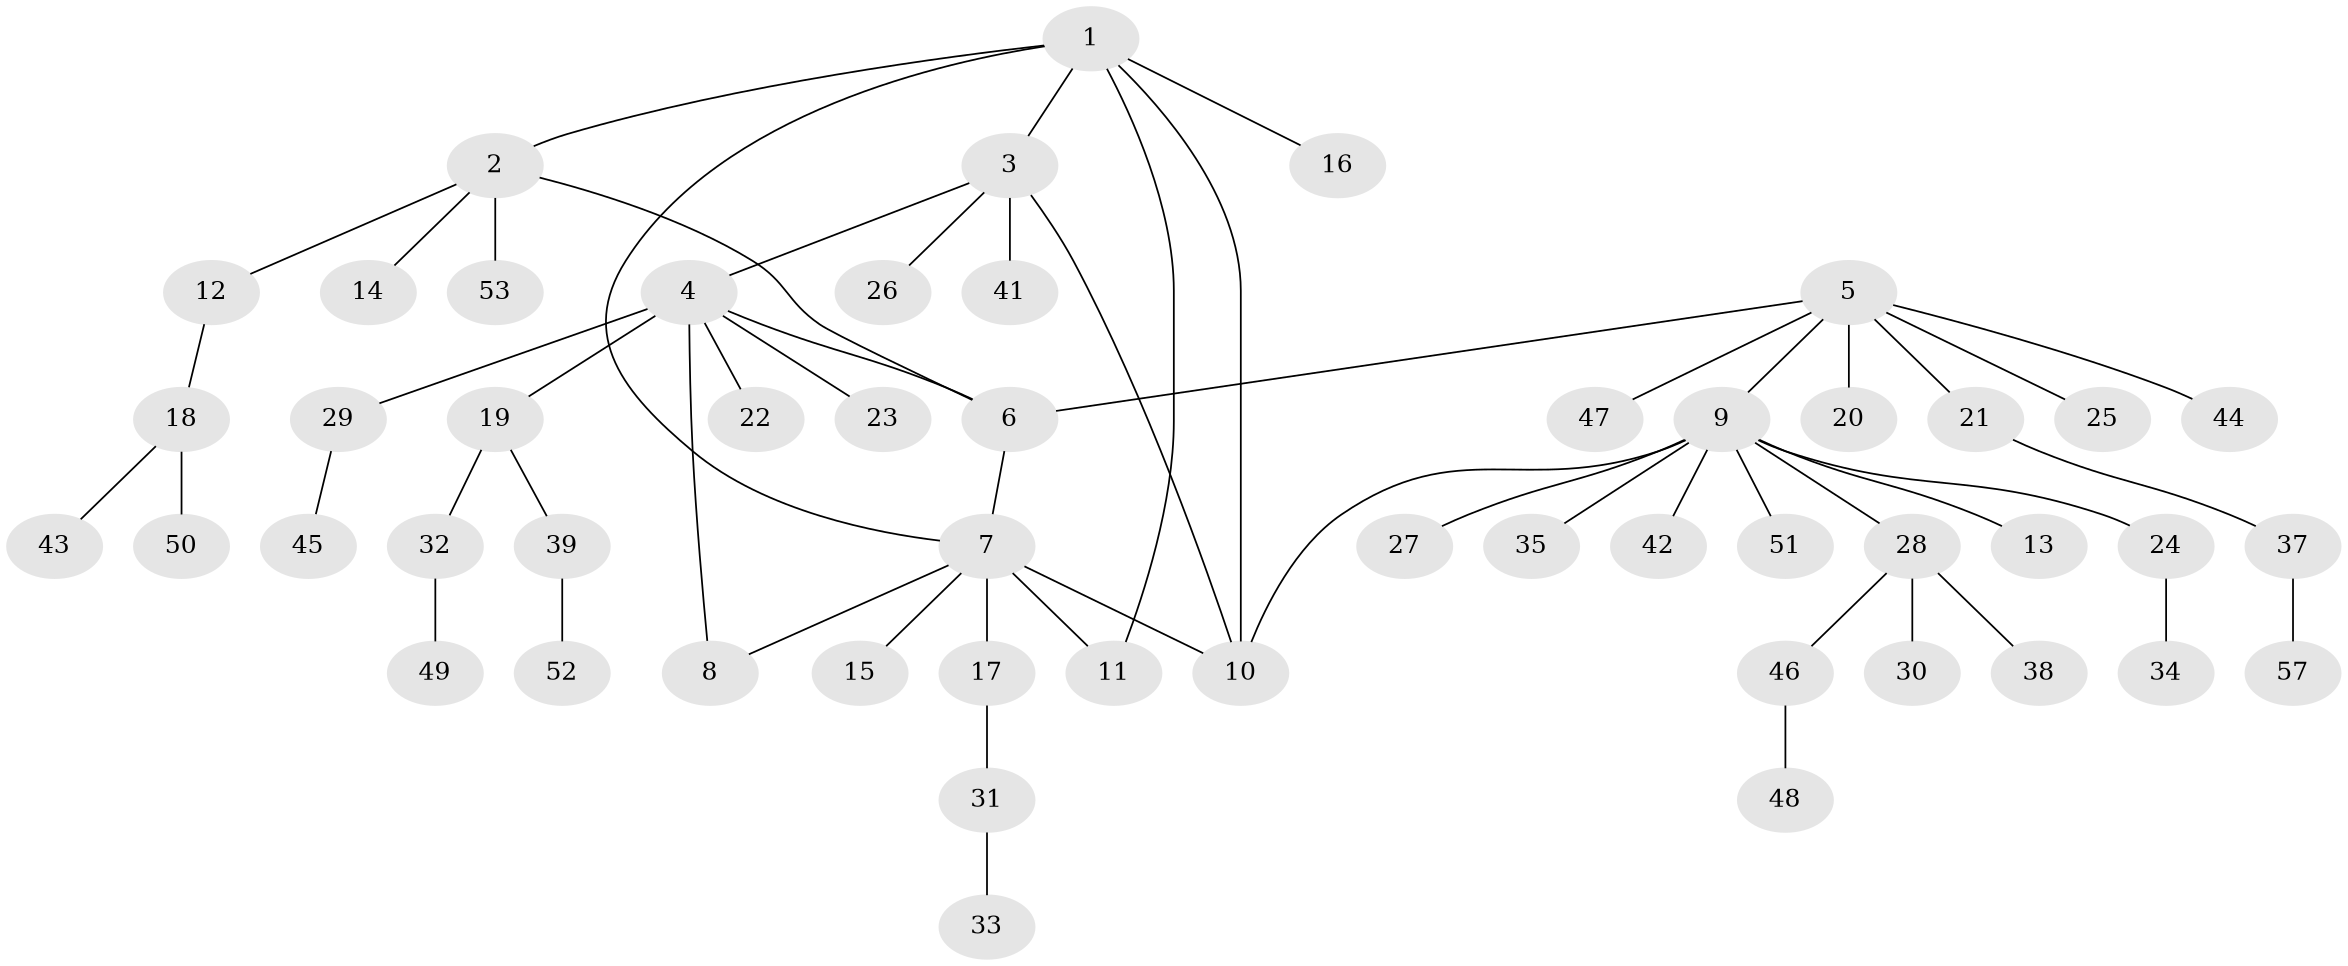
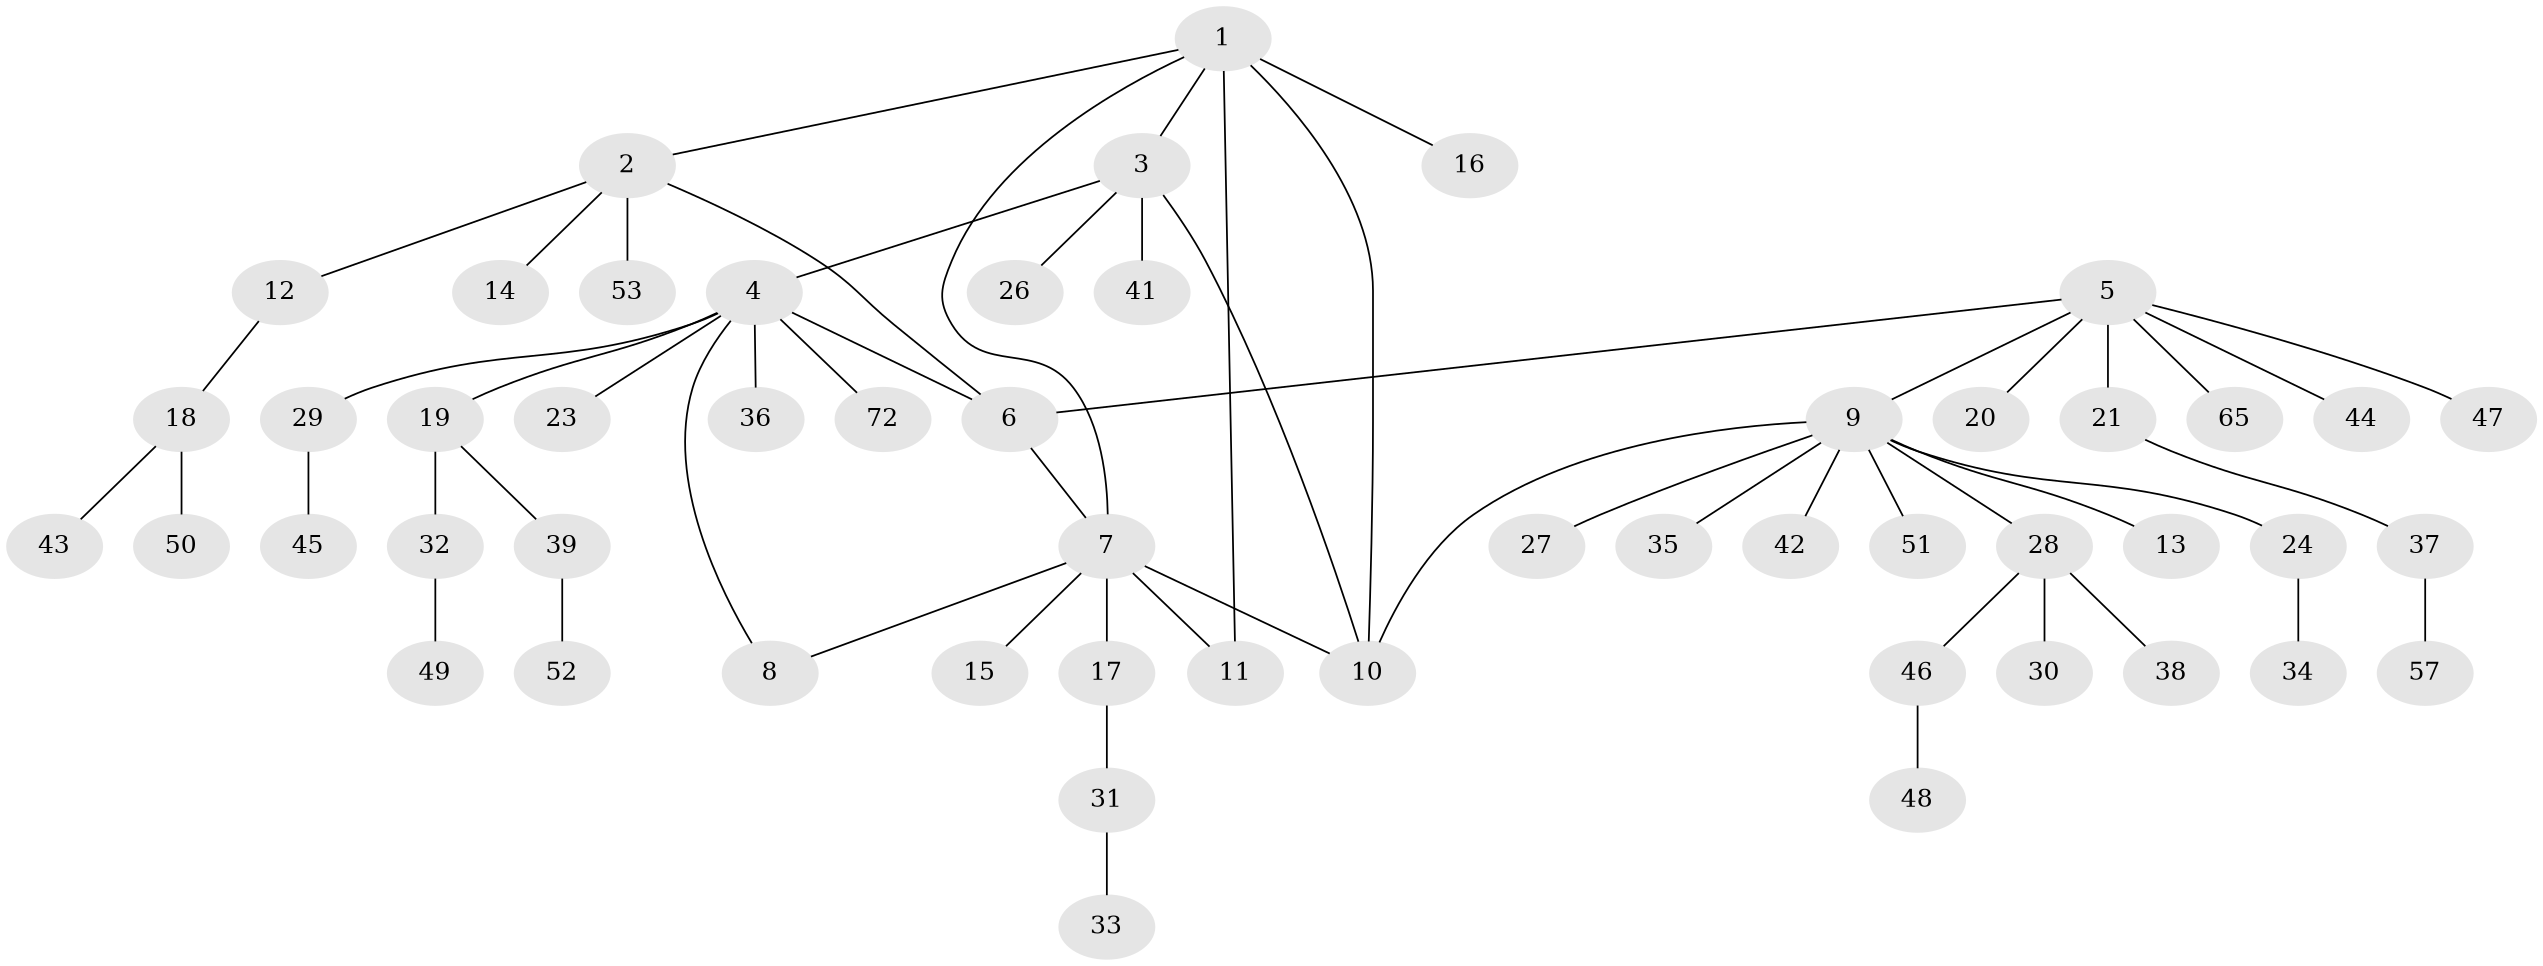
node "22": label "22" -> "72"
node "36": added
node "25": label "25" -> "65"
